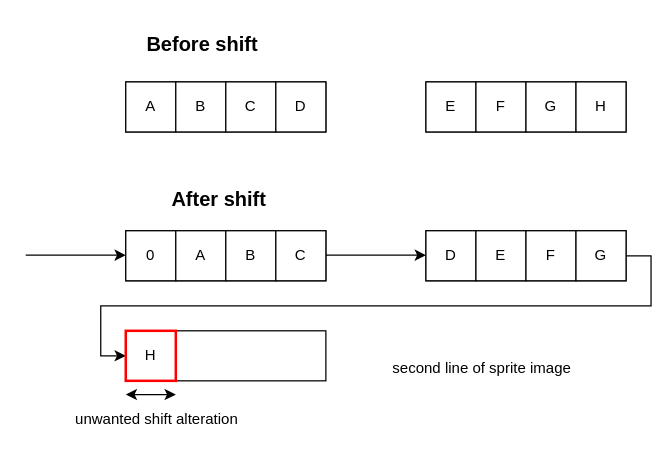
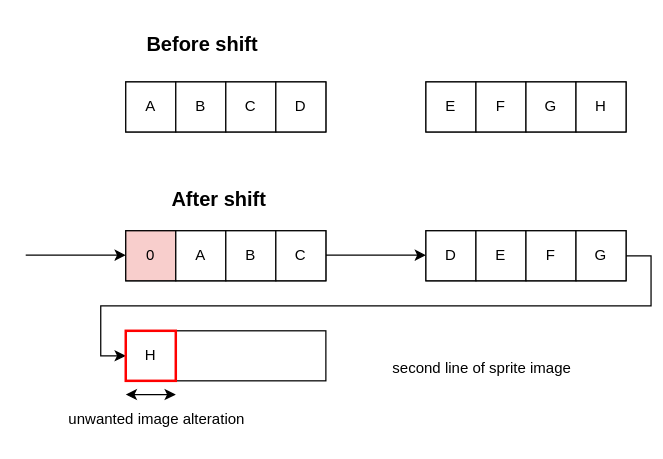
node "0": fillcolor #ffffff -> #f8cecc
node "unwanted shift alteration": label "unwanted shift alteration" -> "unwanted image alteration"
